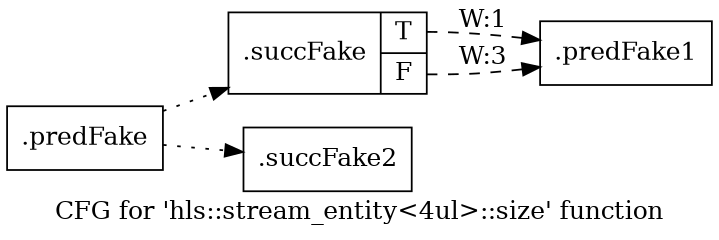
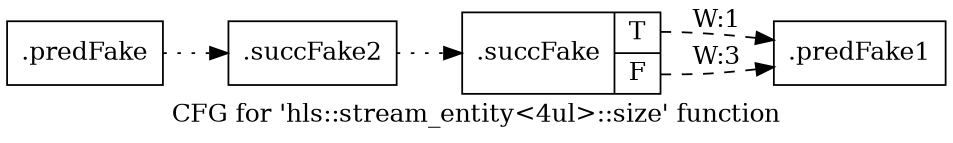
edge ".predFake" -> ".succFake": now ".succFake2" -> ".succFake"
